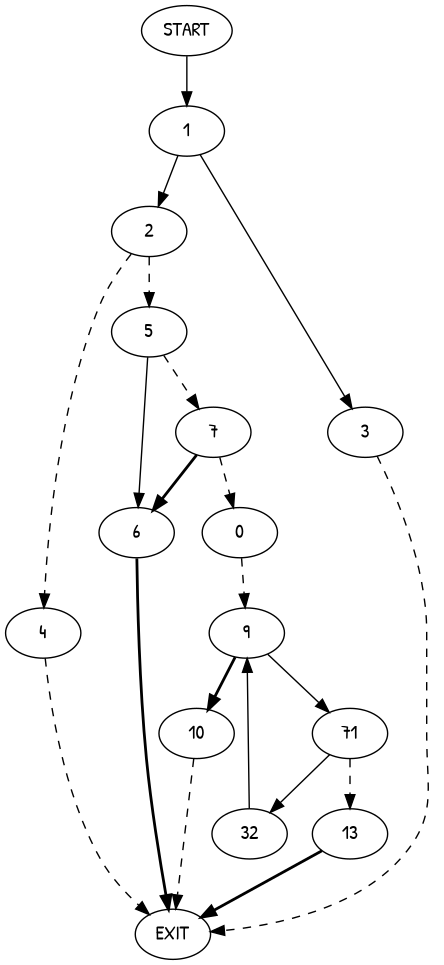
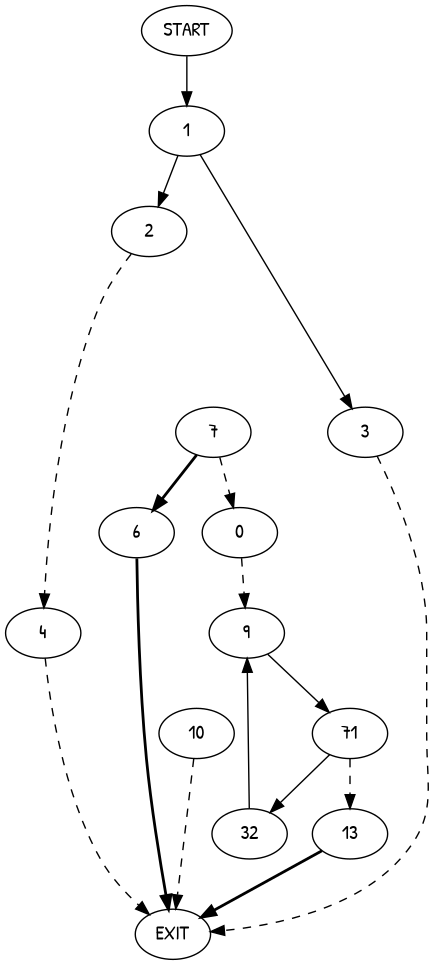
node "5": removed
edge "9" -> "10": removed
